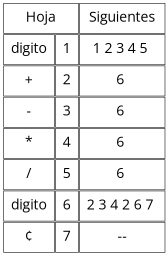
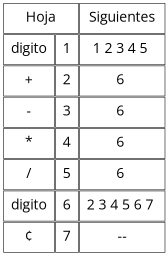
node "Hoja": text "2 3 4 2 6 7" -> "2 3 4 5 6 7"
